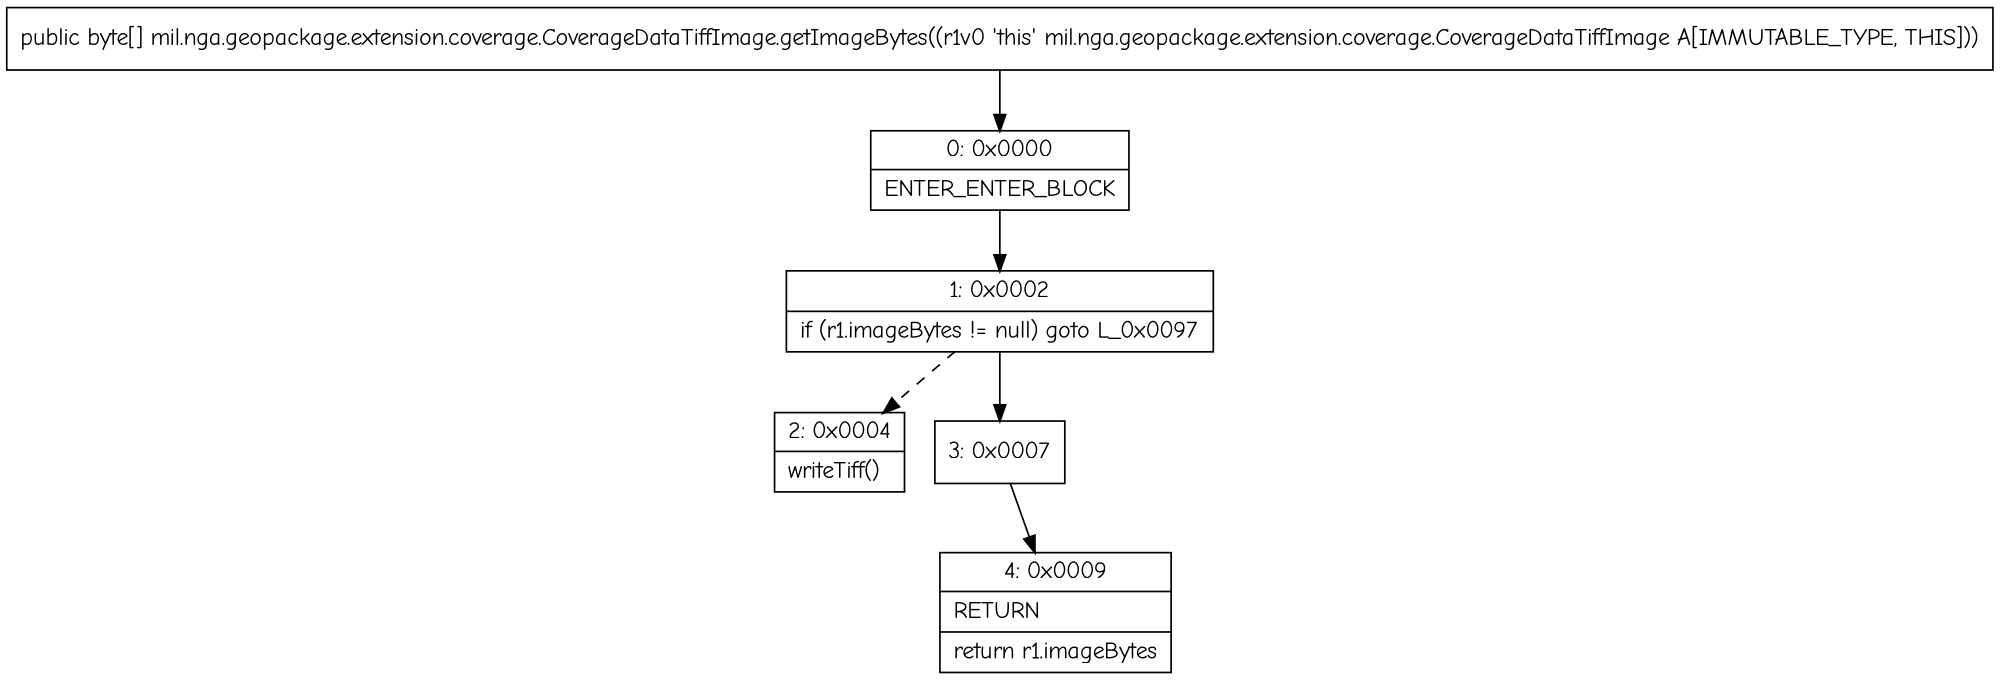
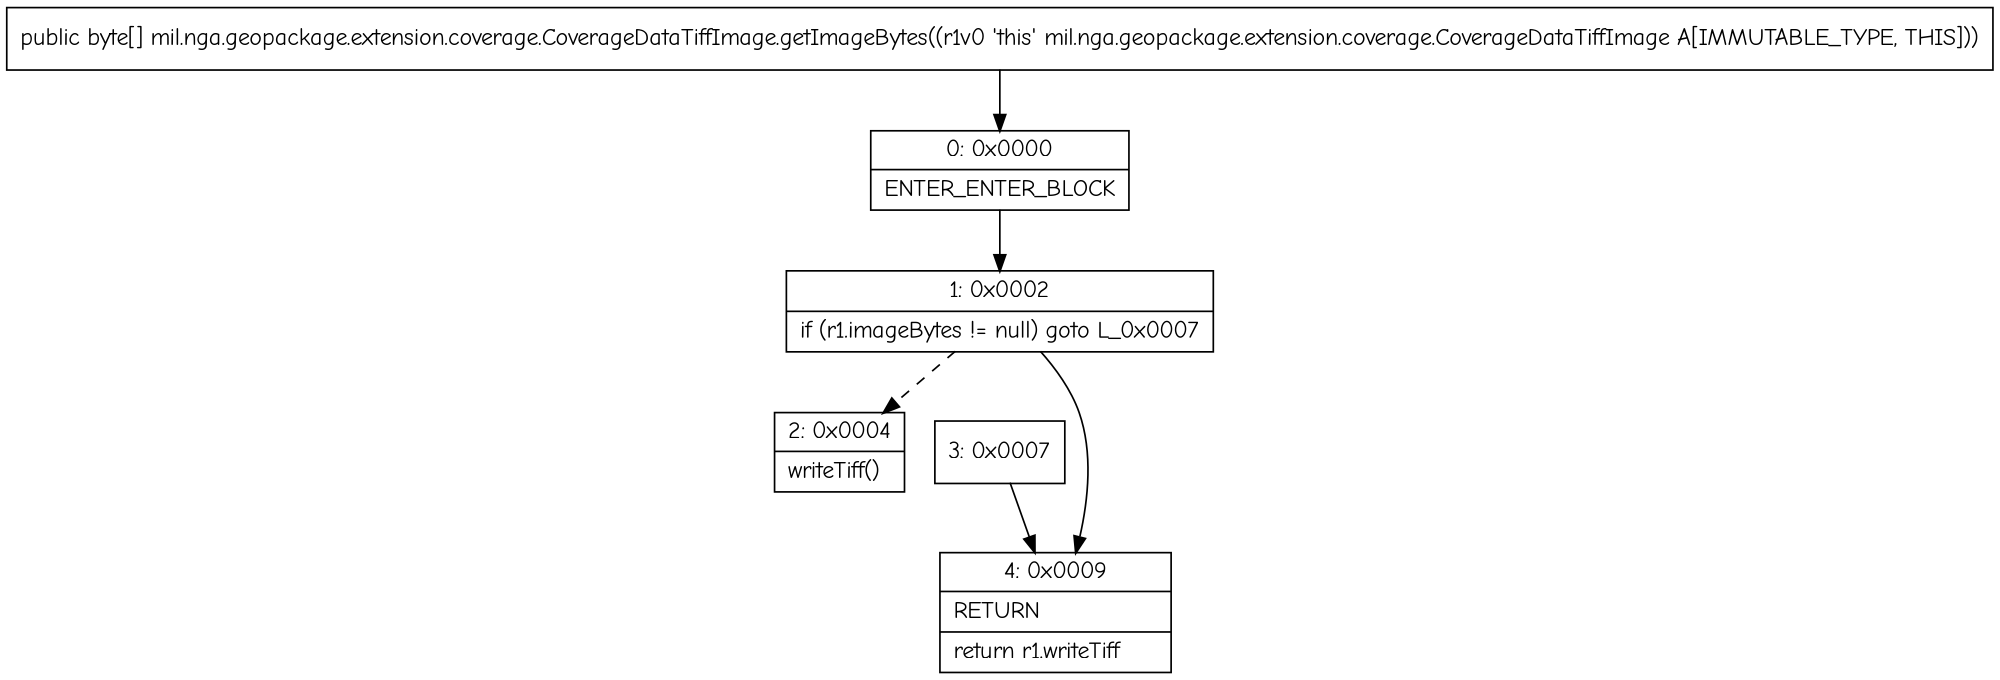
node "1: 0x0002": text "if (r1.imageBytes != null) goto L_0x0097" -> "if (r1.imageBytes != null) goto L_0x0007"
edge "1: 0x0002" -> "3: 0x0007": now "1: 0x0002" -> "4: 0x0009"
node "4: 0x0009": text "return r1.imageBytes" -> "return r1.writeTiff"
